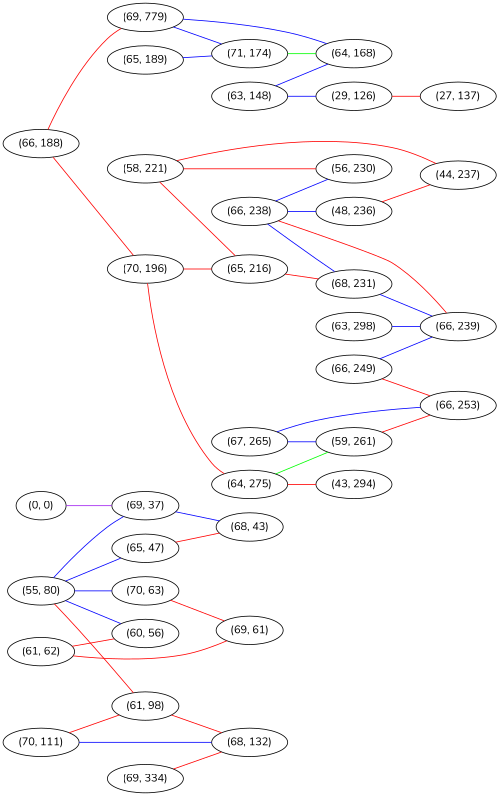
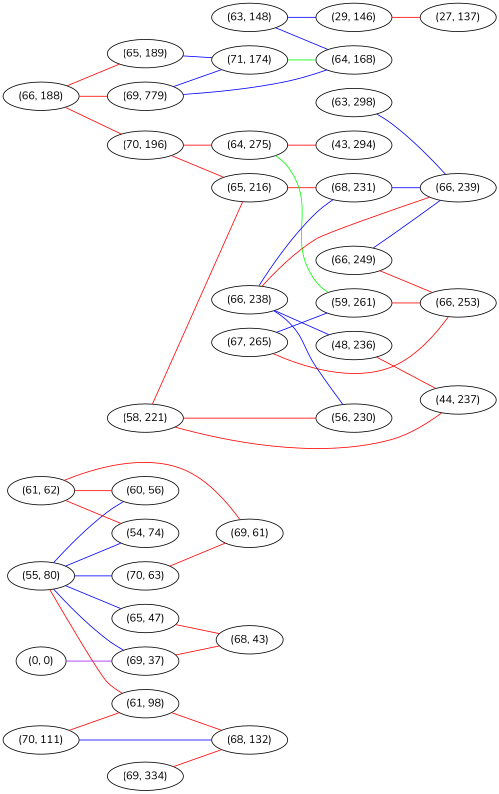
edge "(65, 189)" -- "(66, 188)": added
node "(29, 126)": label "(29, 126)" -> "(29, 146)"
edge "(66, 253)" -- "(67, 265)": color blue -> red
edge "(69, 37)" -- "(68, 43)": color blue -> red
node "(54, 74)": added
